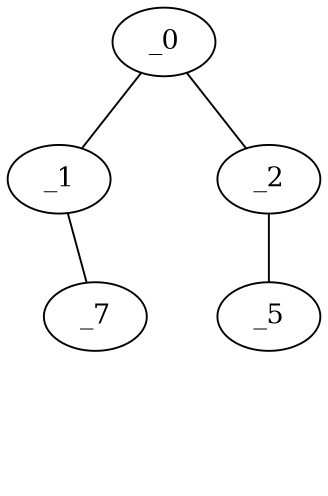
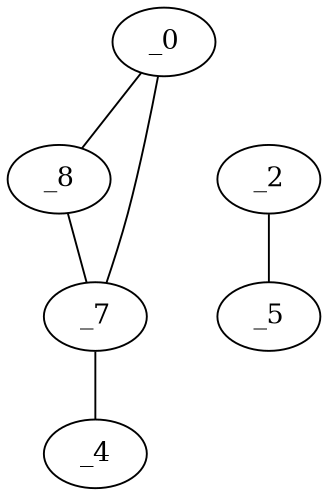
edge "_0" -- "_2": now "_0" -- "_7"
node "_1": label "_1" -> "_8"
node "_4": added
